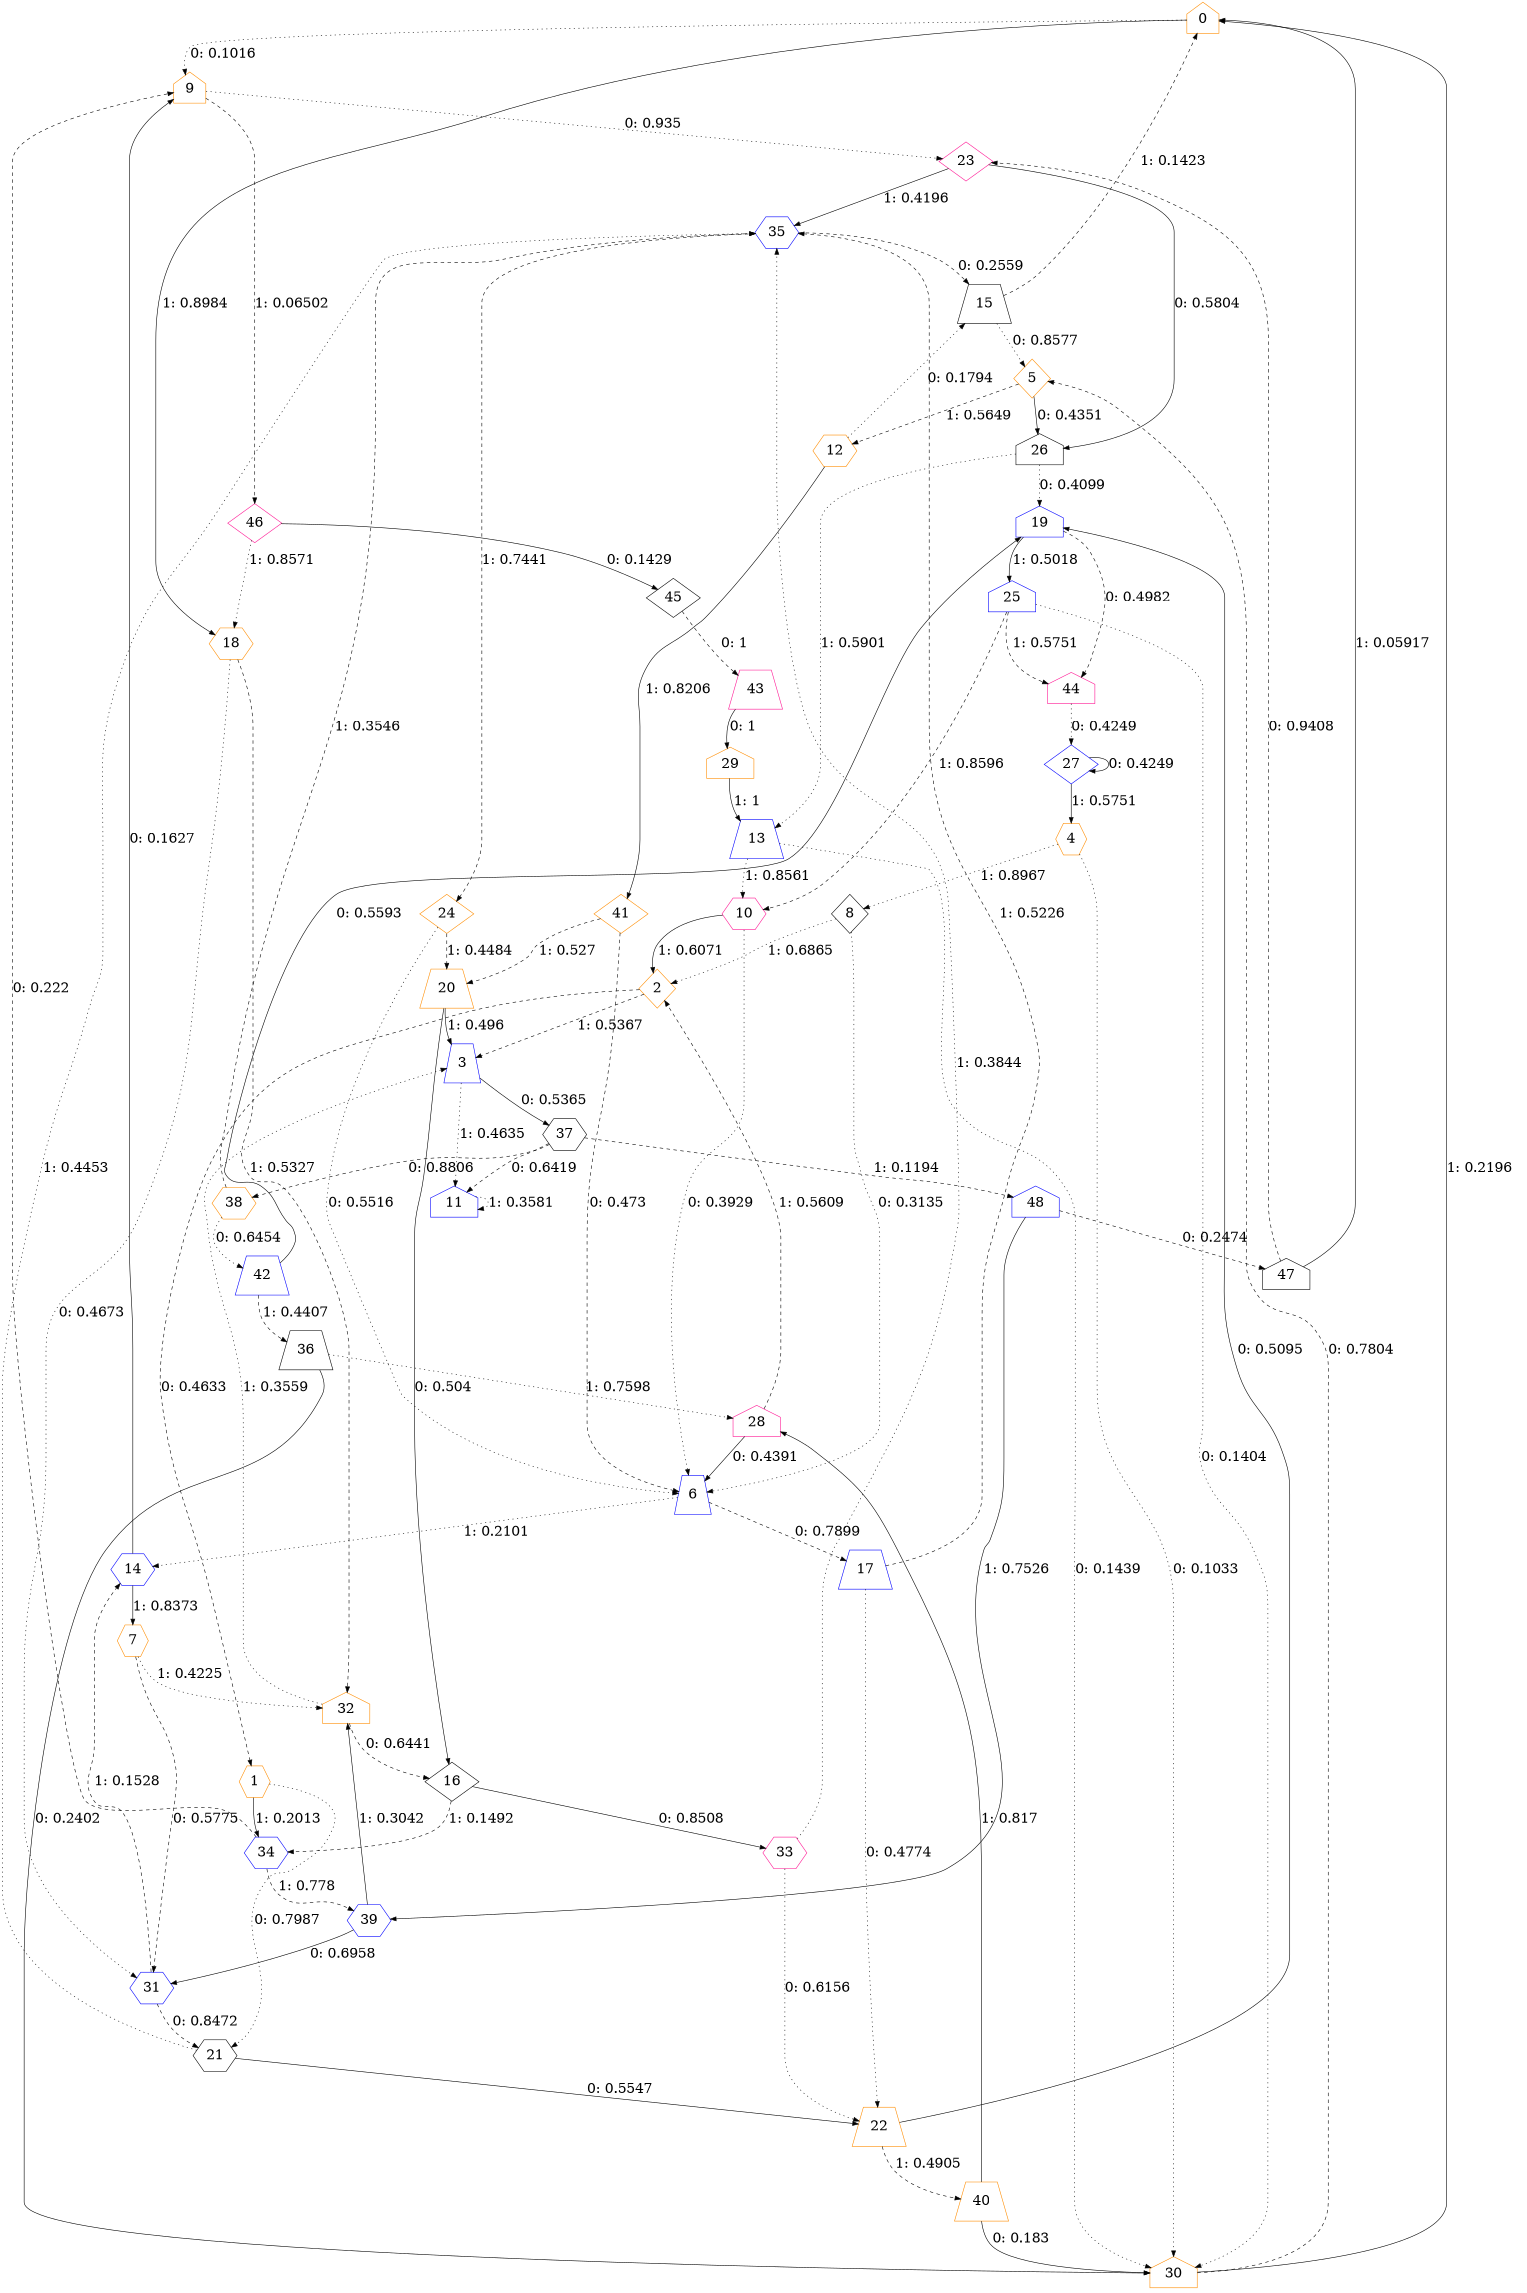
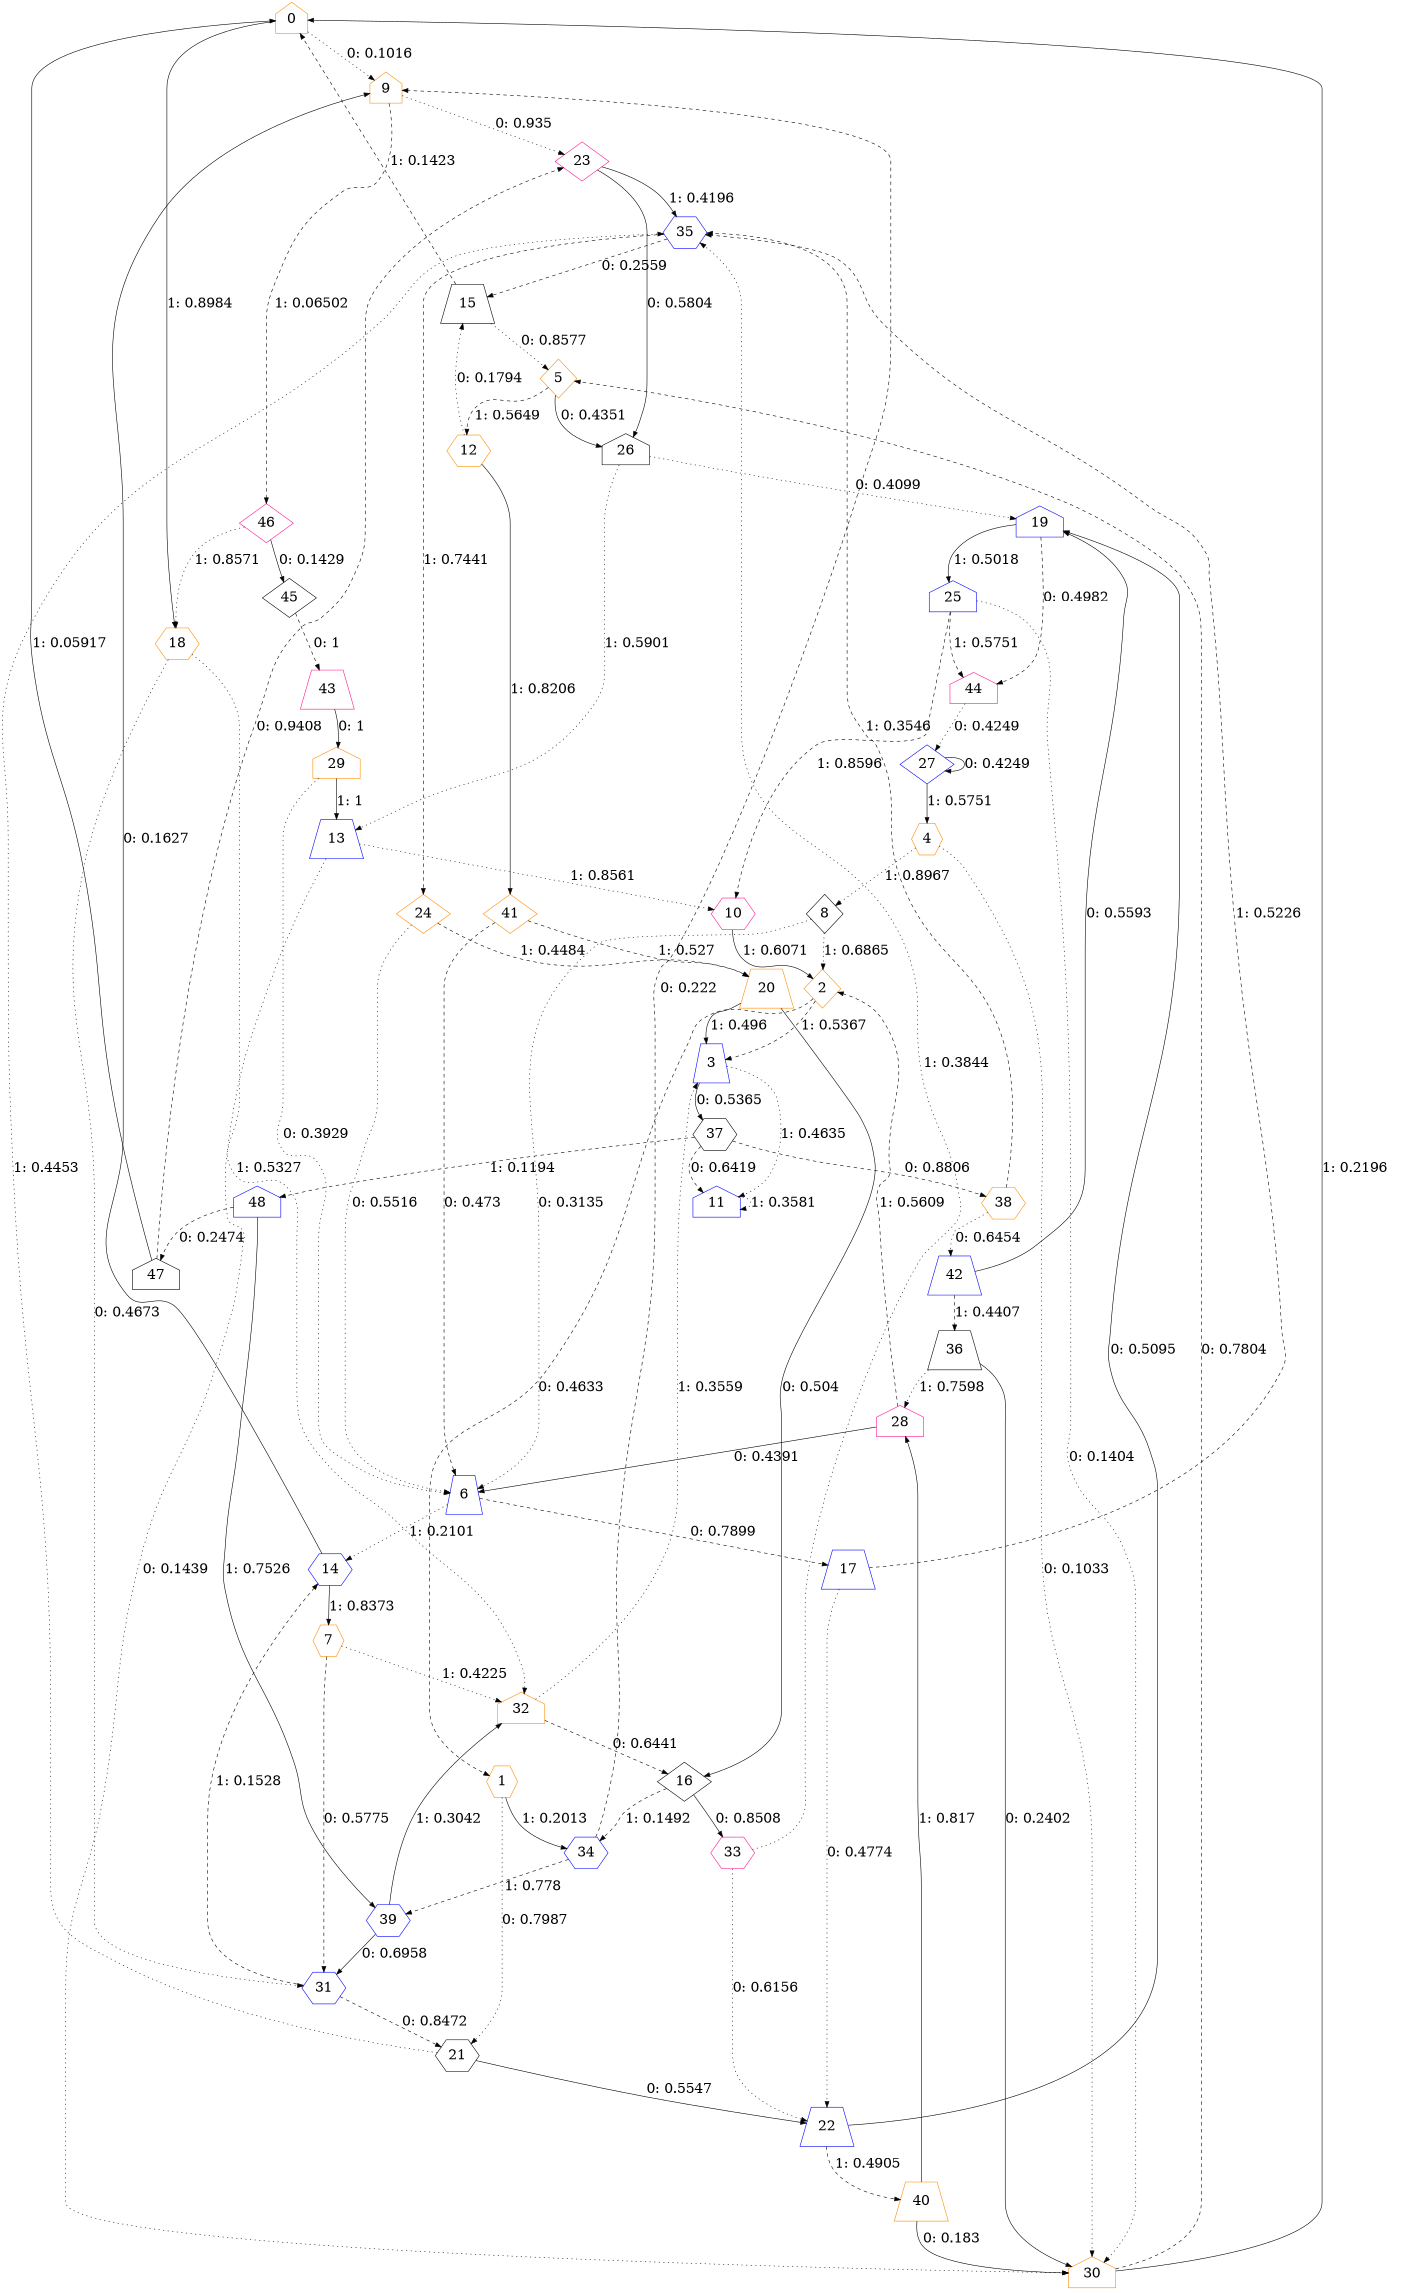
edge "18" -> "32": style dashed -> dotted
edge "10" -> "6": now "29" -> "6"
node "22": color darkorange -> blue
